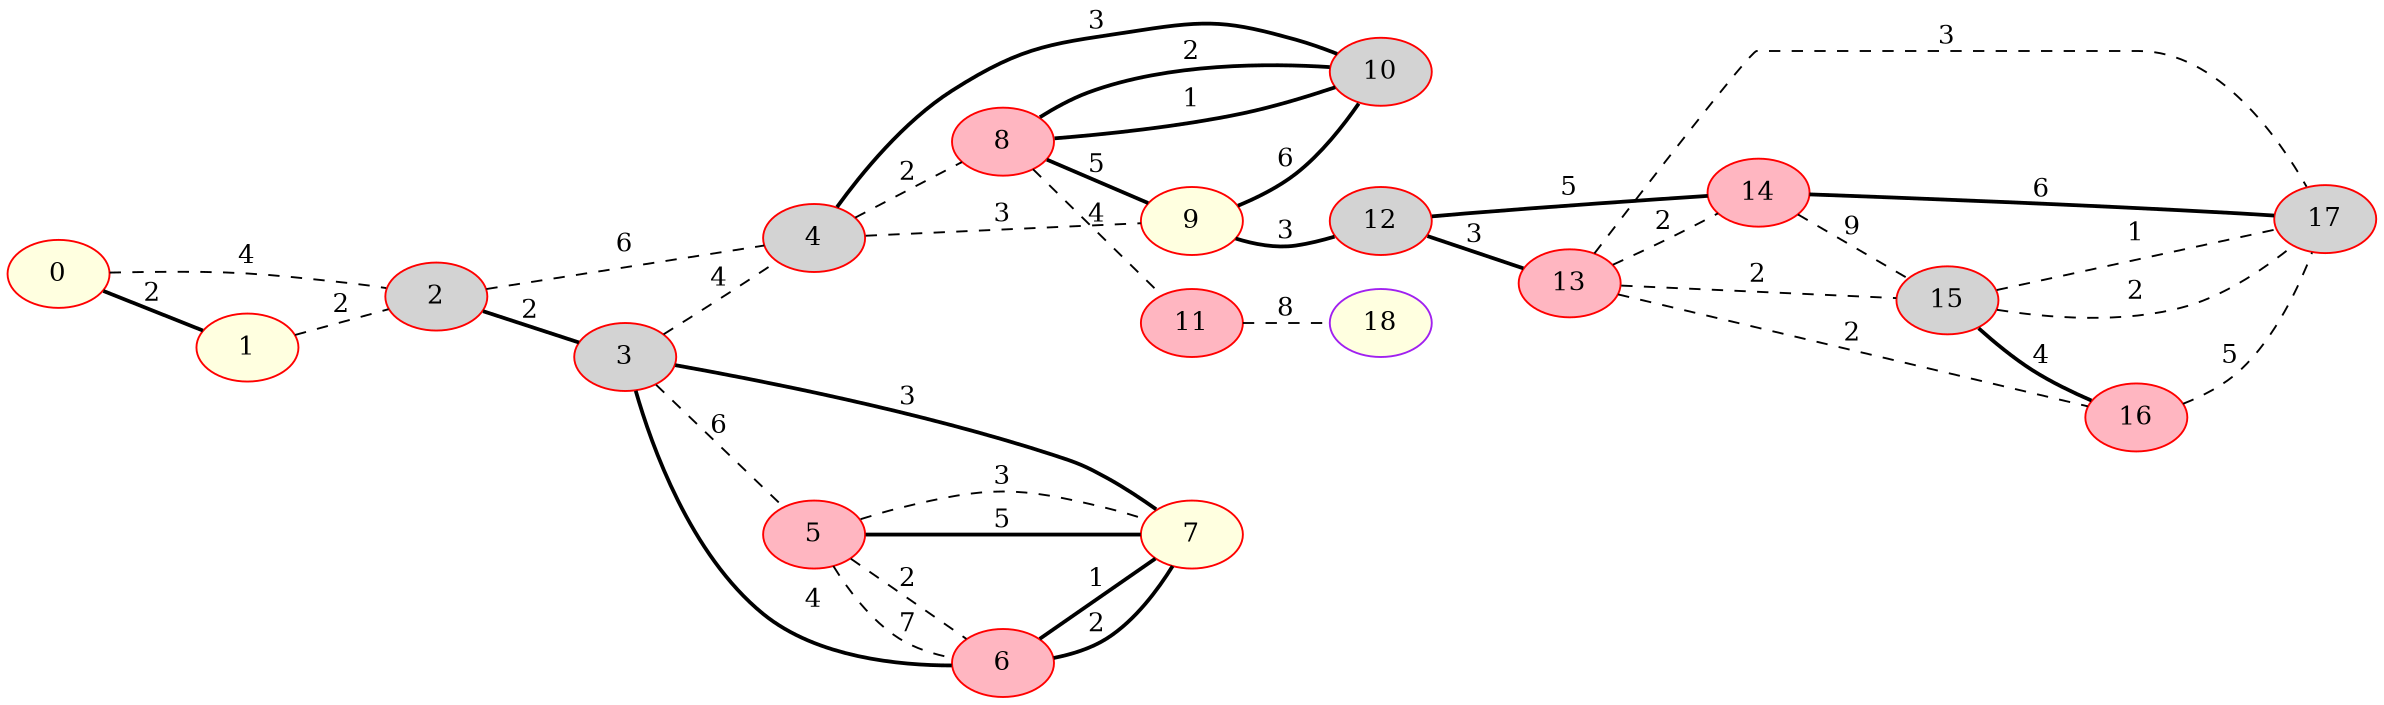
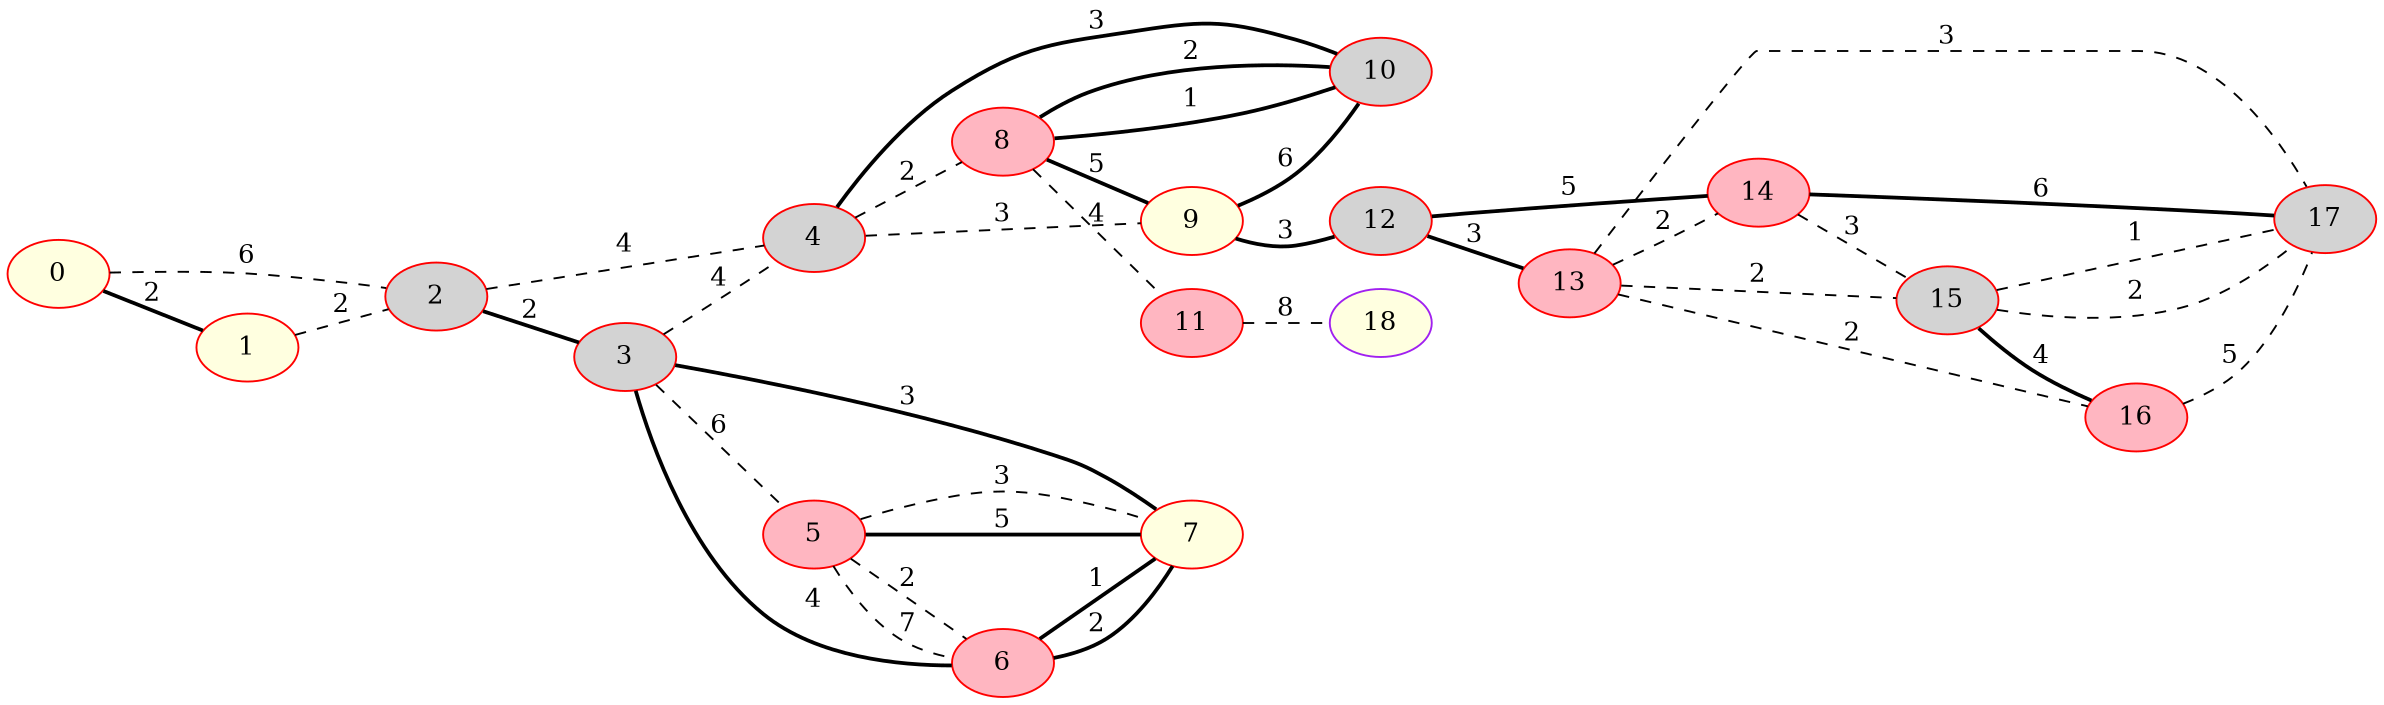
edge "14" -- "15": label "9" -> "3"
edge "4" -- "2": label "6" -> "4"
edge "0" -- "2": label "4" -> "6"
